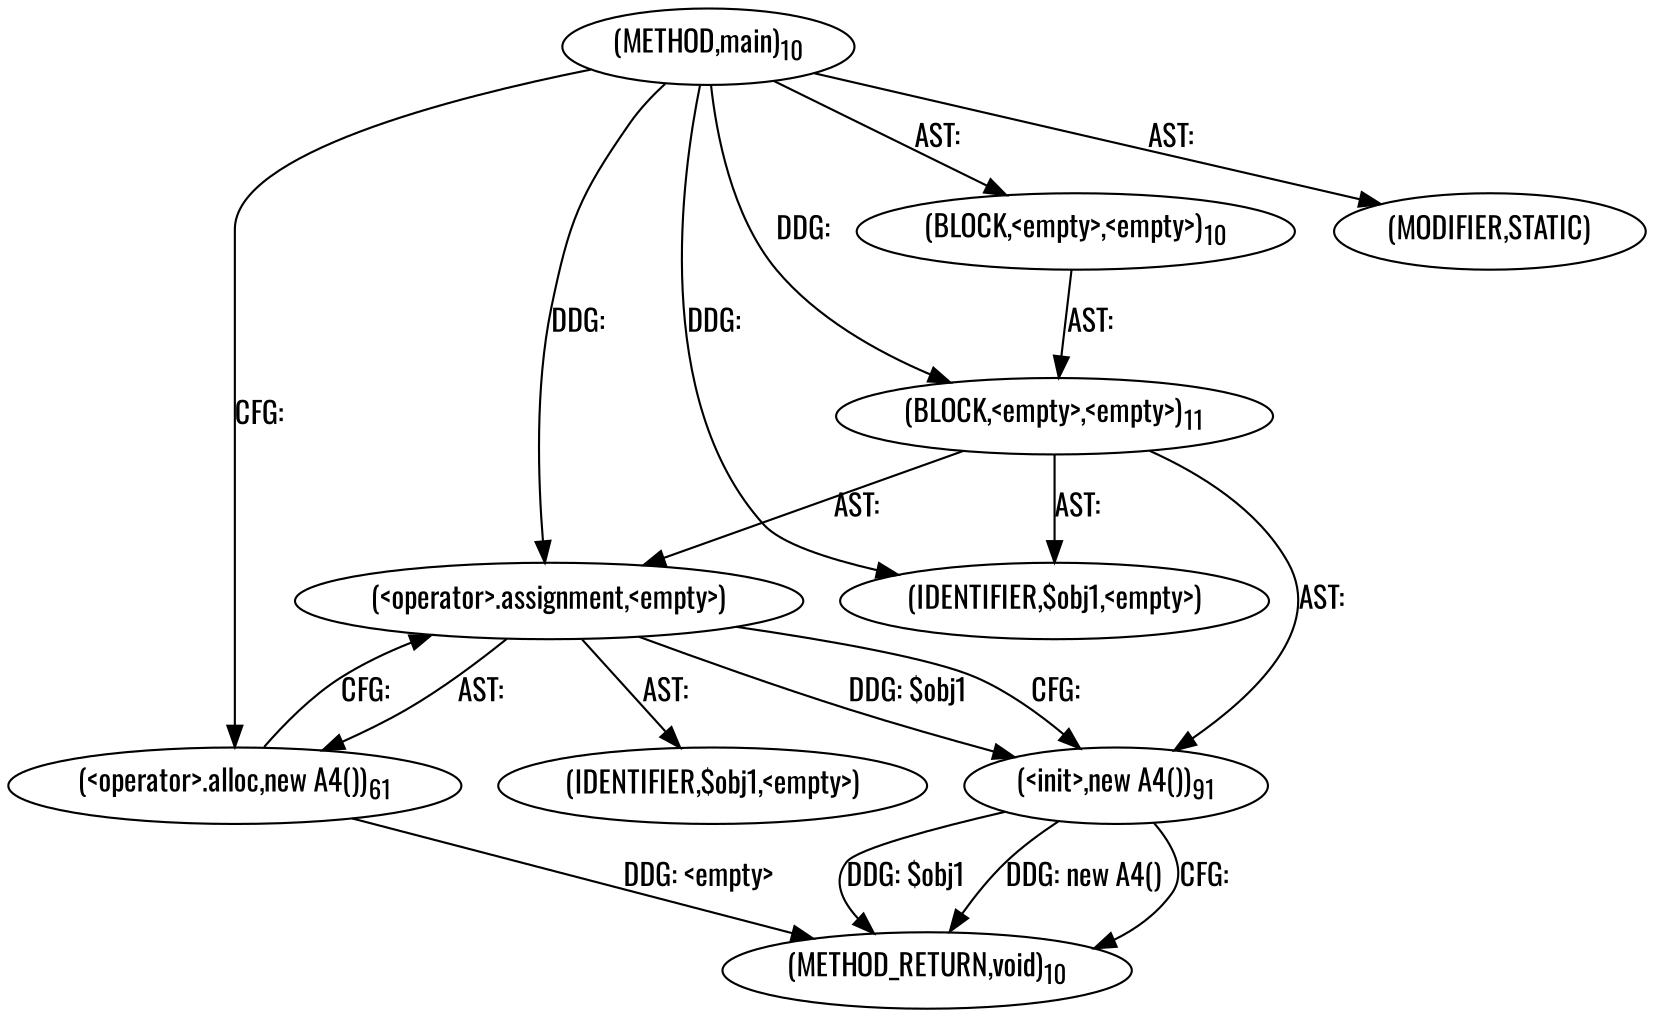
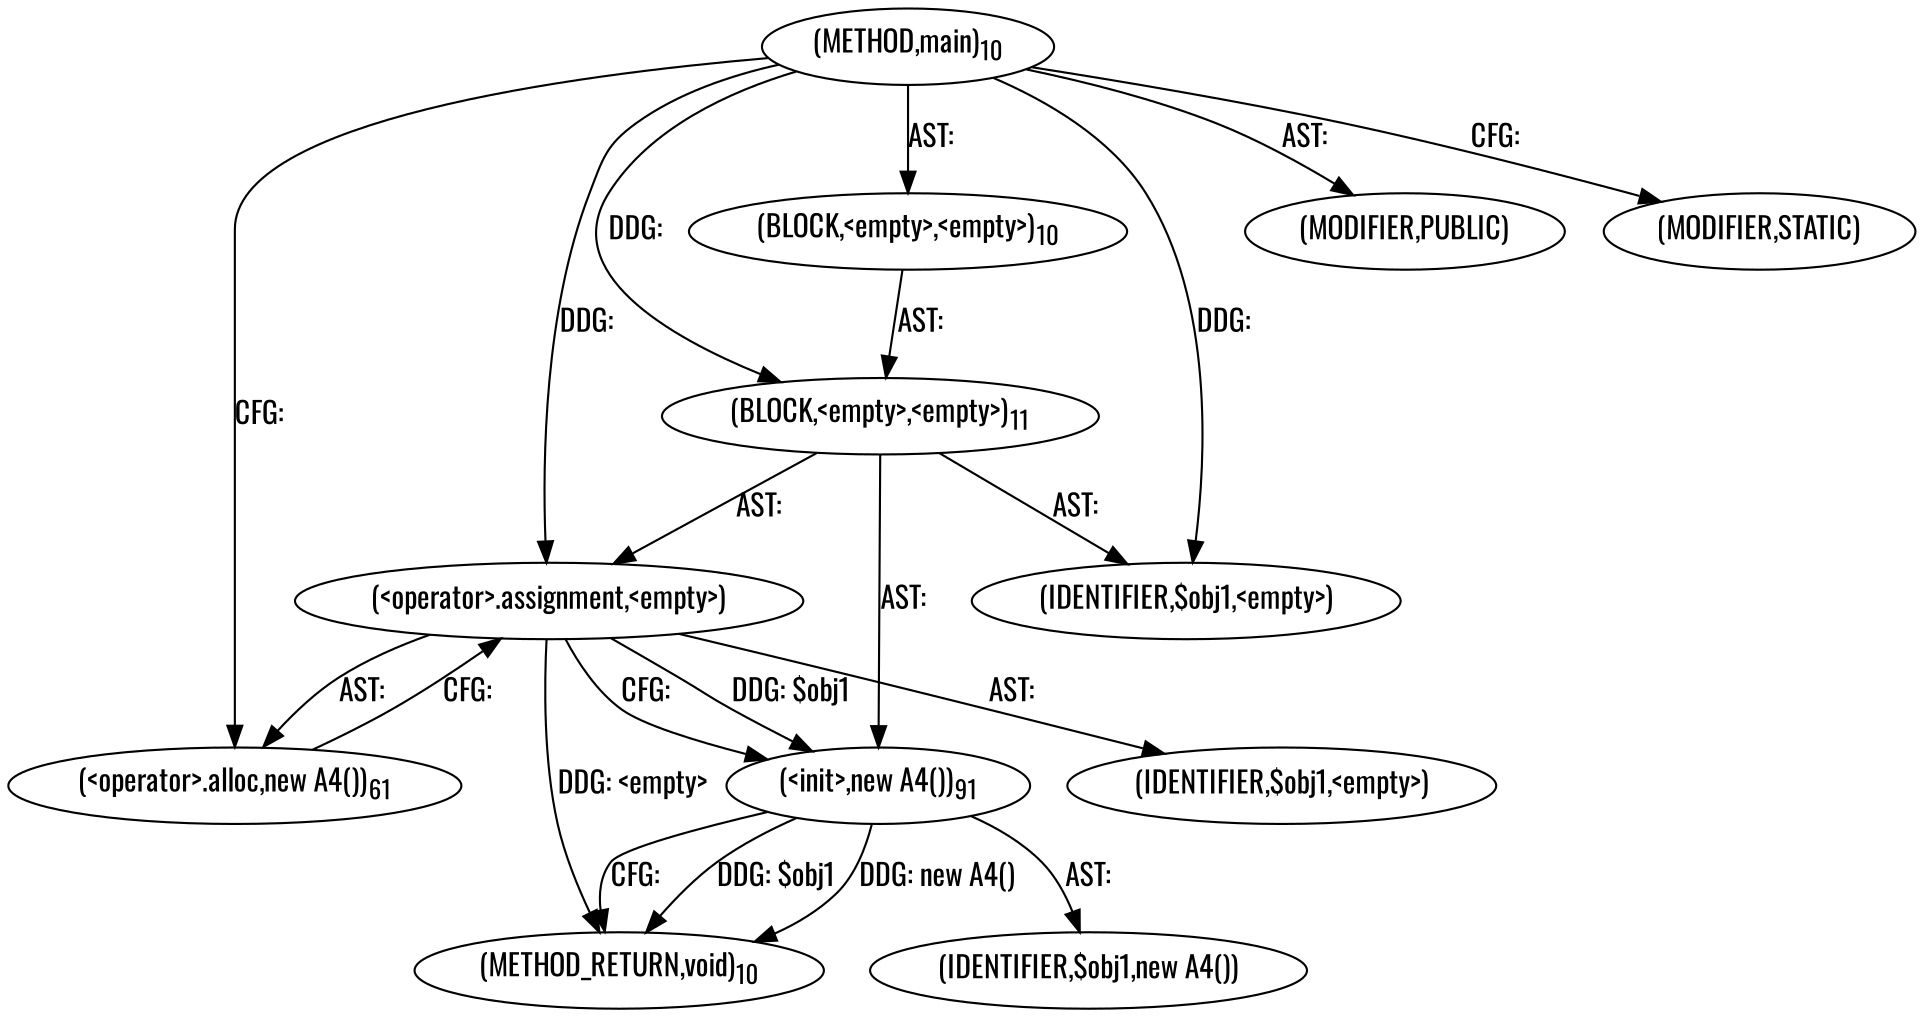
edge "(METHOD,main)" -> "(MODIFIER,STATIC)": label "AST: " -> "CFG: "
node "(MODIFIER,PUBLIC)": added
edge "(<operator>.alloc,new A4())" -> "(METHOD_RETURN,void)": now "(<operator>.assignment,<empty>)" -> "(METHOD_RETURN,void)"
node "(IDENTIFIER,$obj1,new A4())": added
